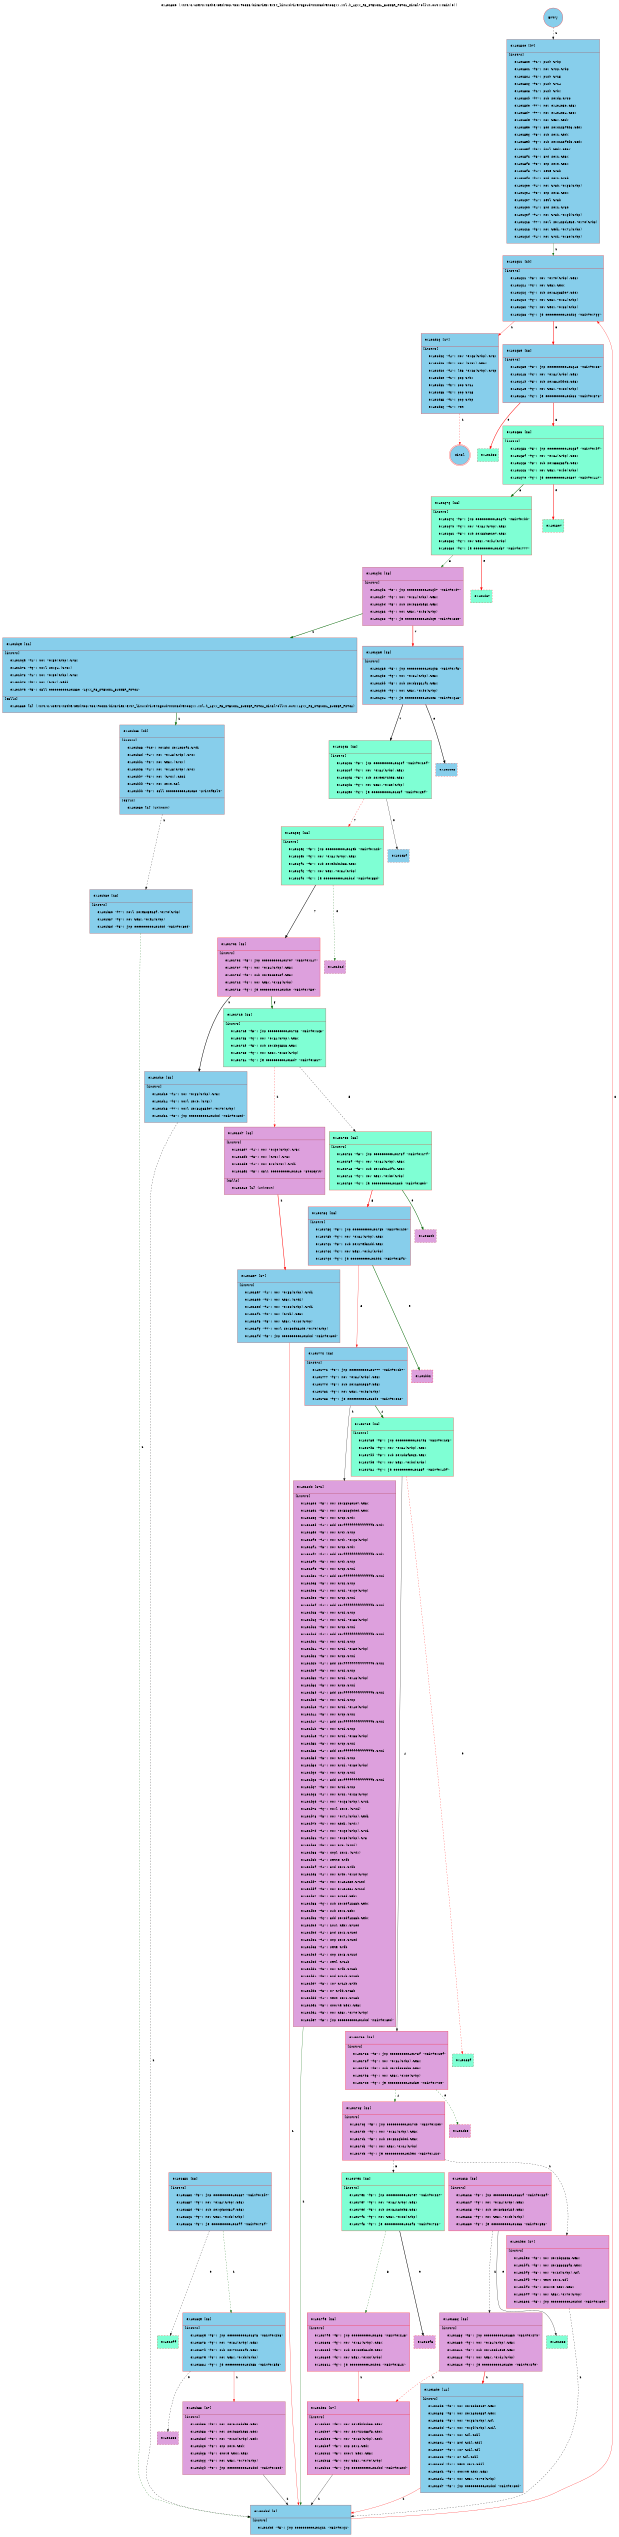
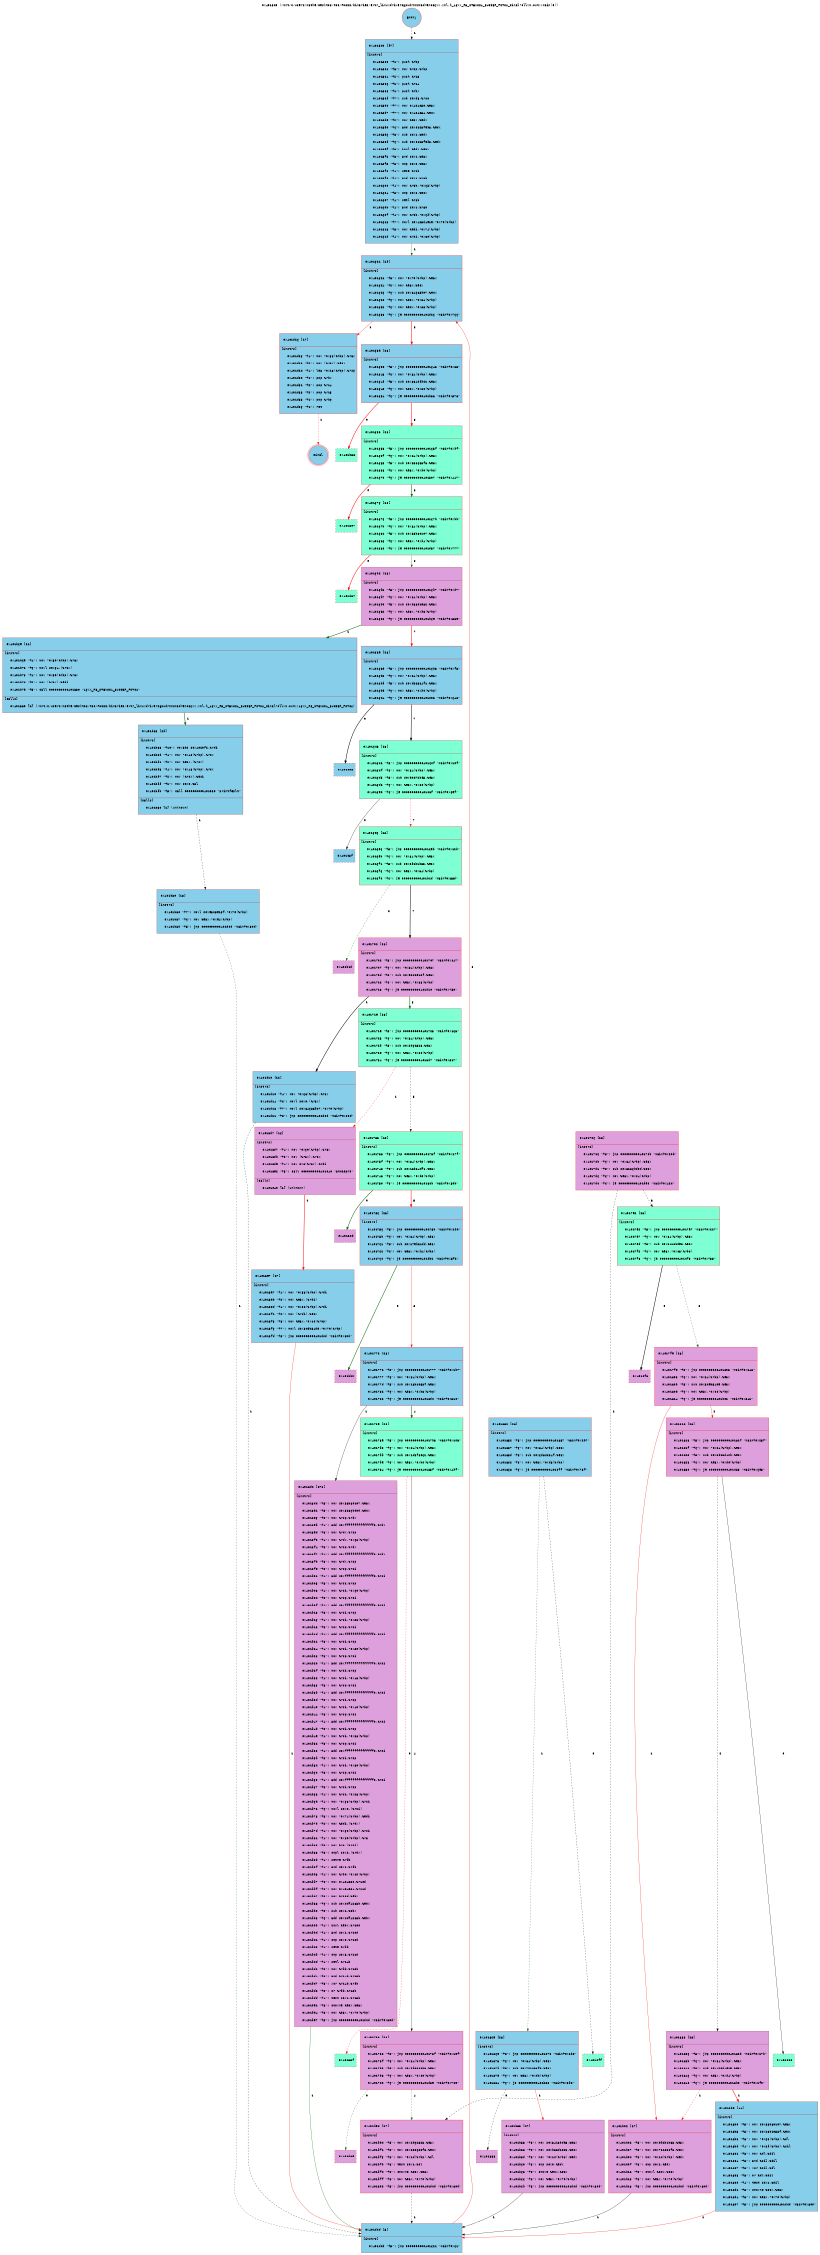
edge "0x4017fe [28]" -> "0x40181a [28]": added, label "2"
edge "0x4017aa [28]" -> "0x4017c6 [28]": now "0x4017aa [28]" -> "0x4019ec [27]"
